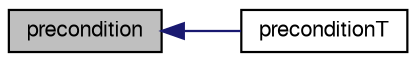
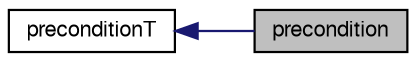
edge "preconditionT" -> "precondition": reversed
